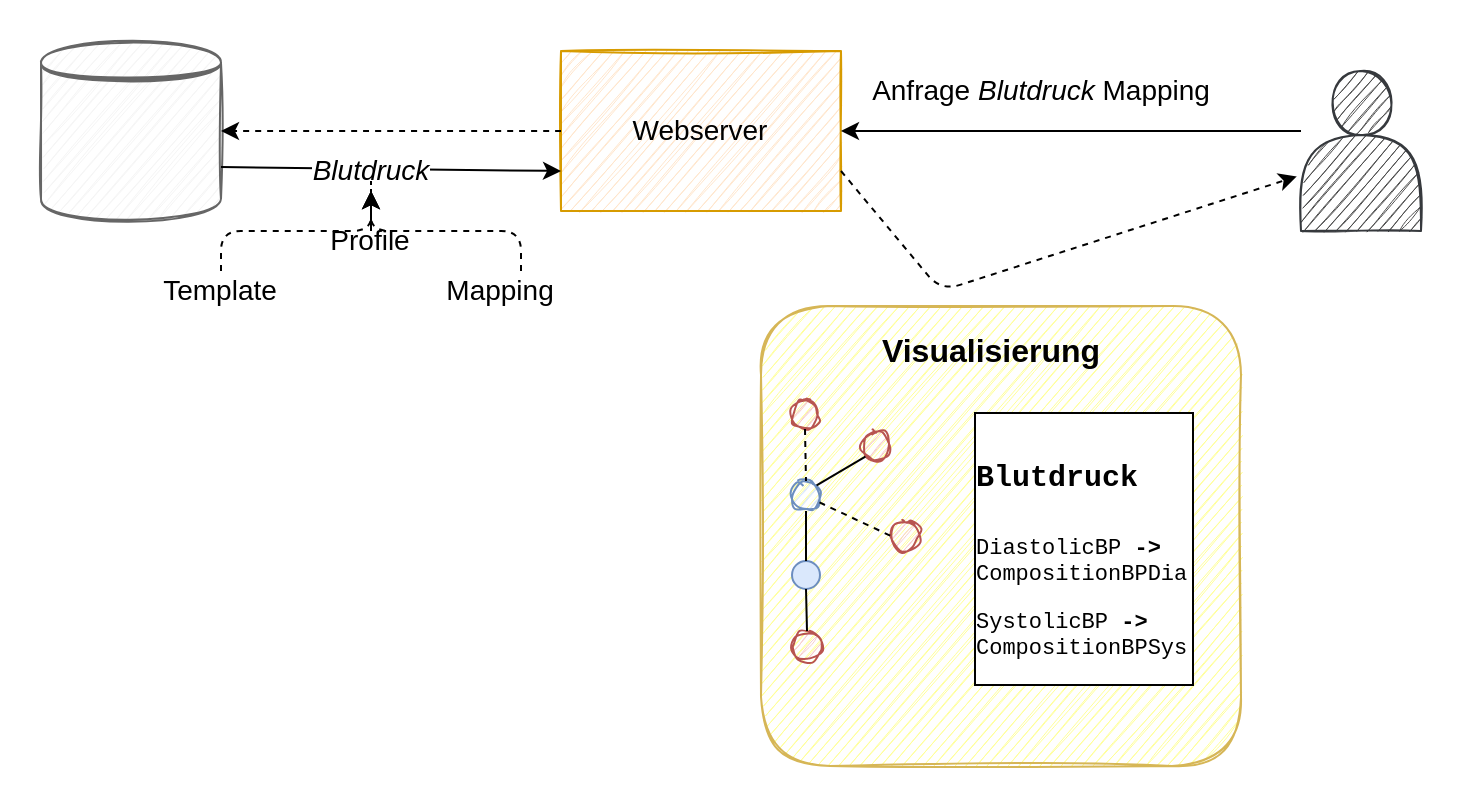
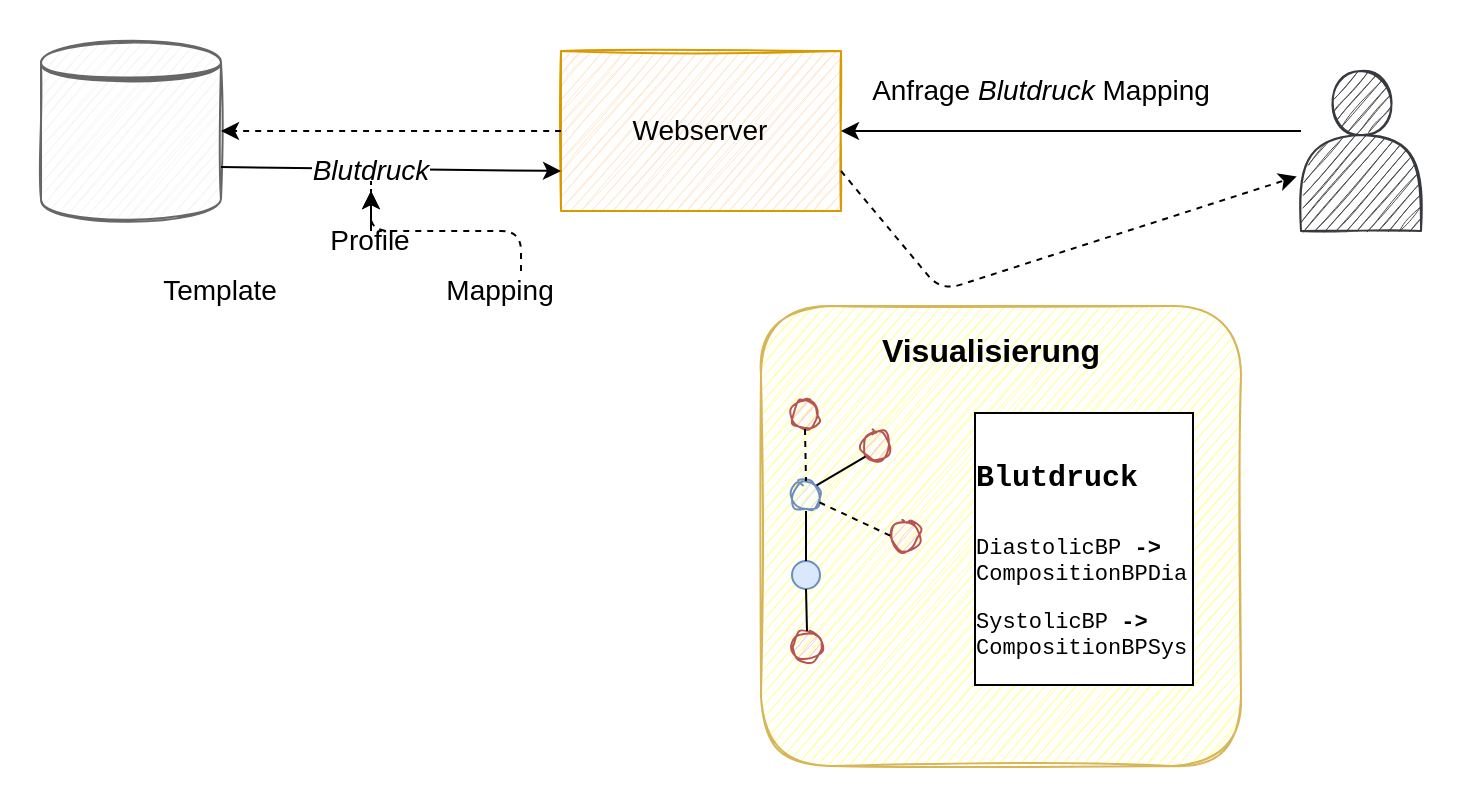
edge "Template" -> "Blutdruck": removed
